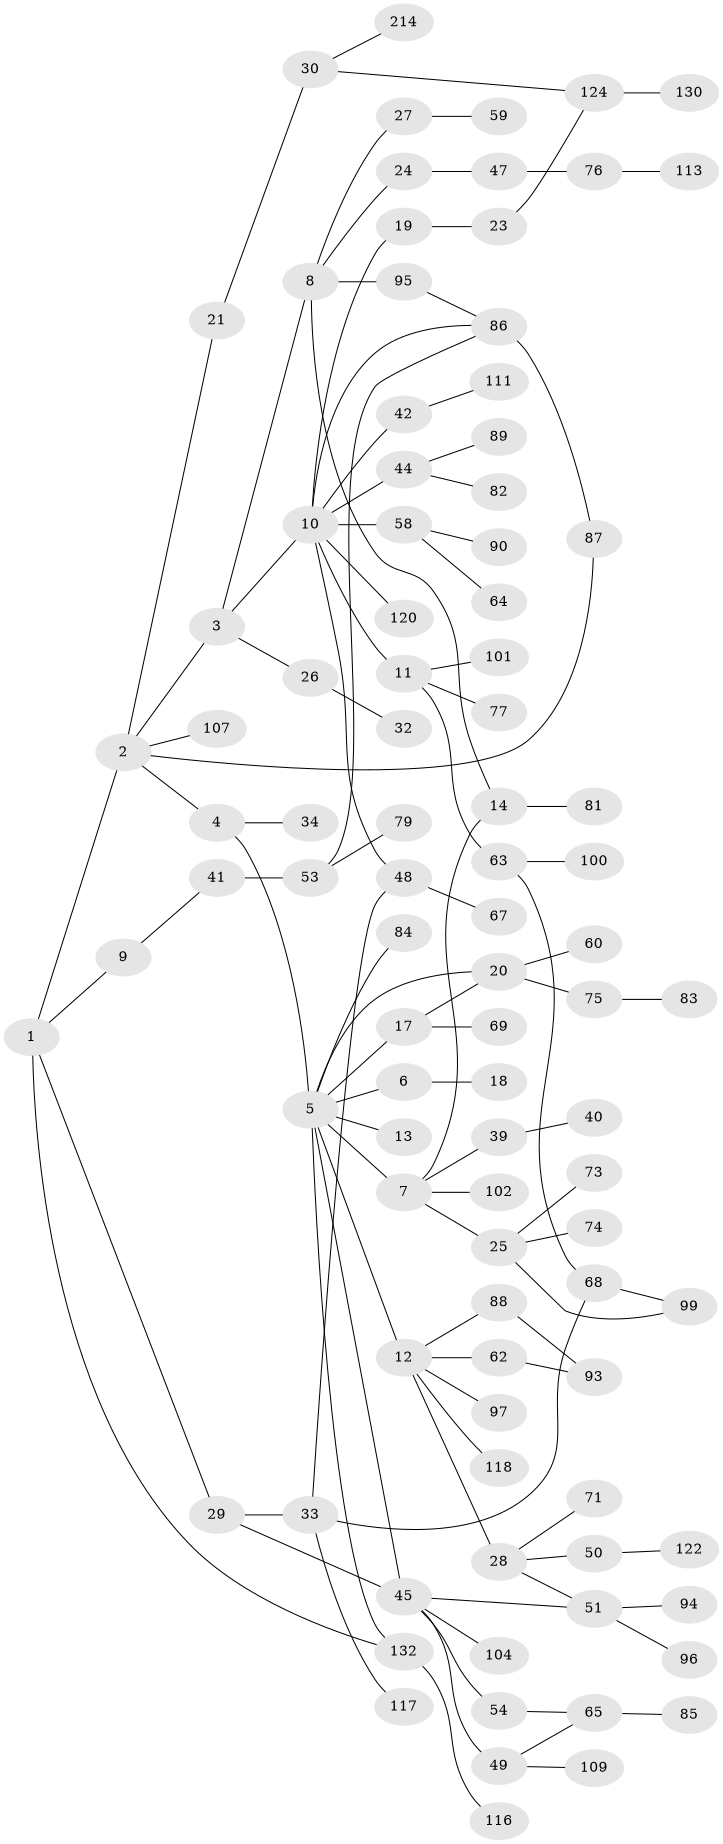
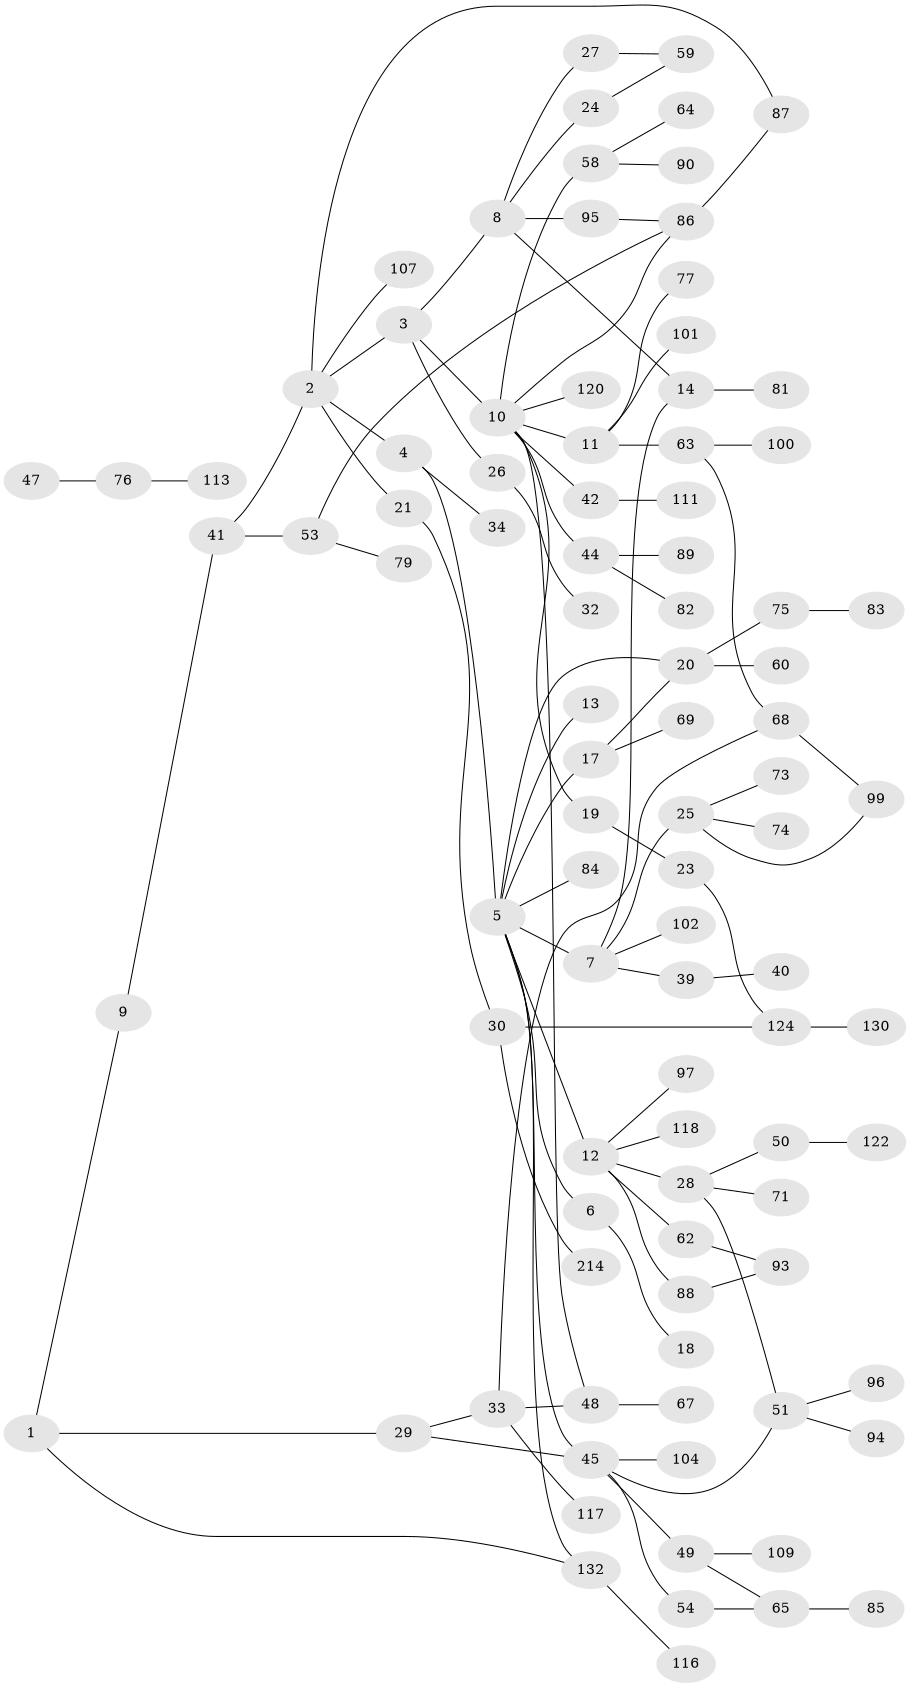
edge "24" -- "47": now "24" -- "59"
edge "2" -- "1": now "2" -- "41"
